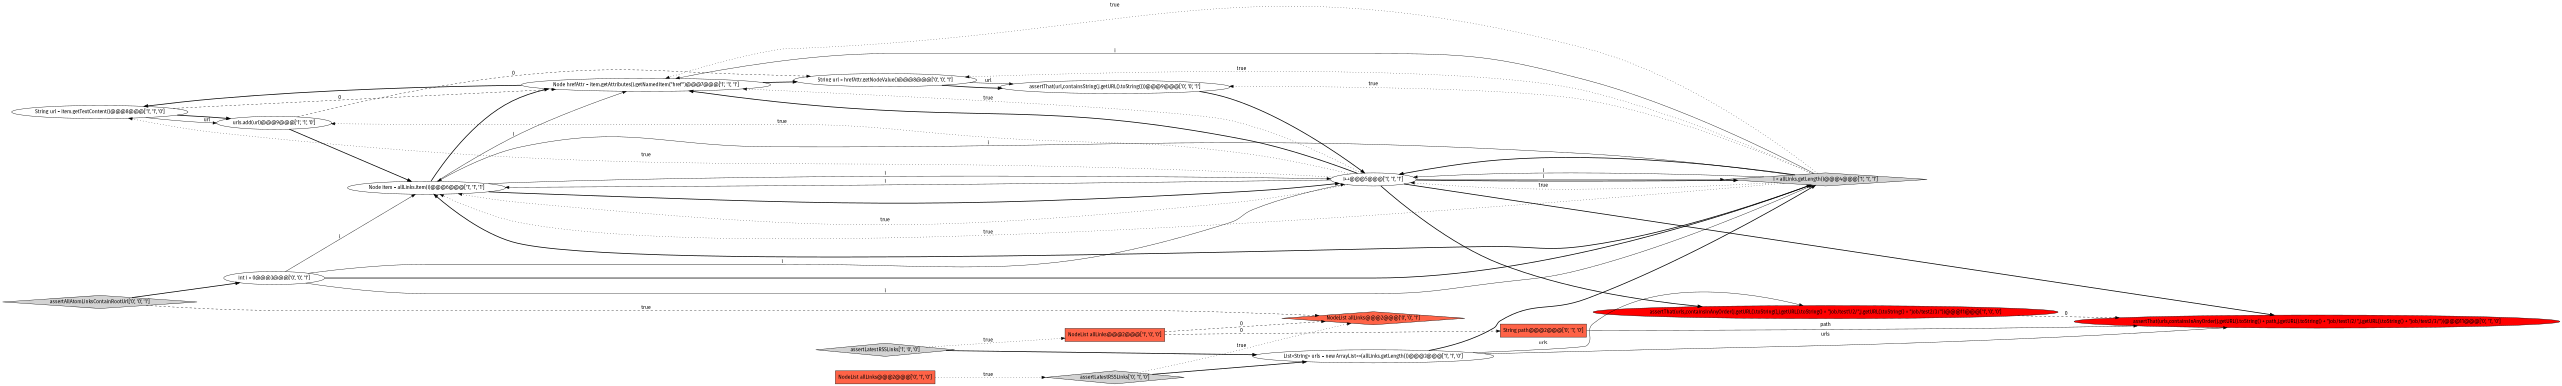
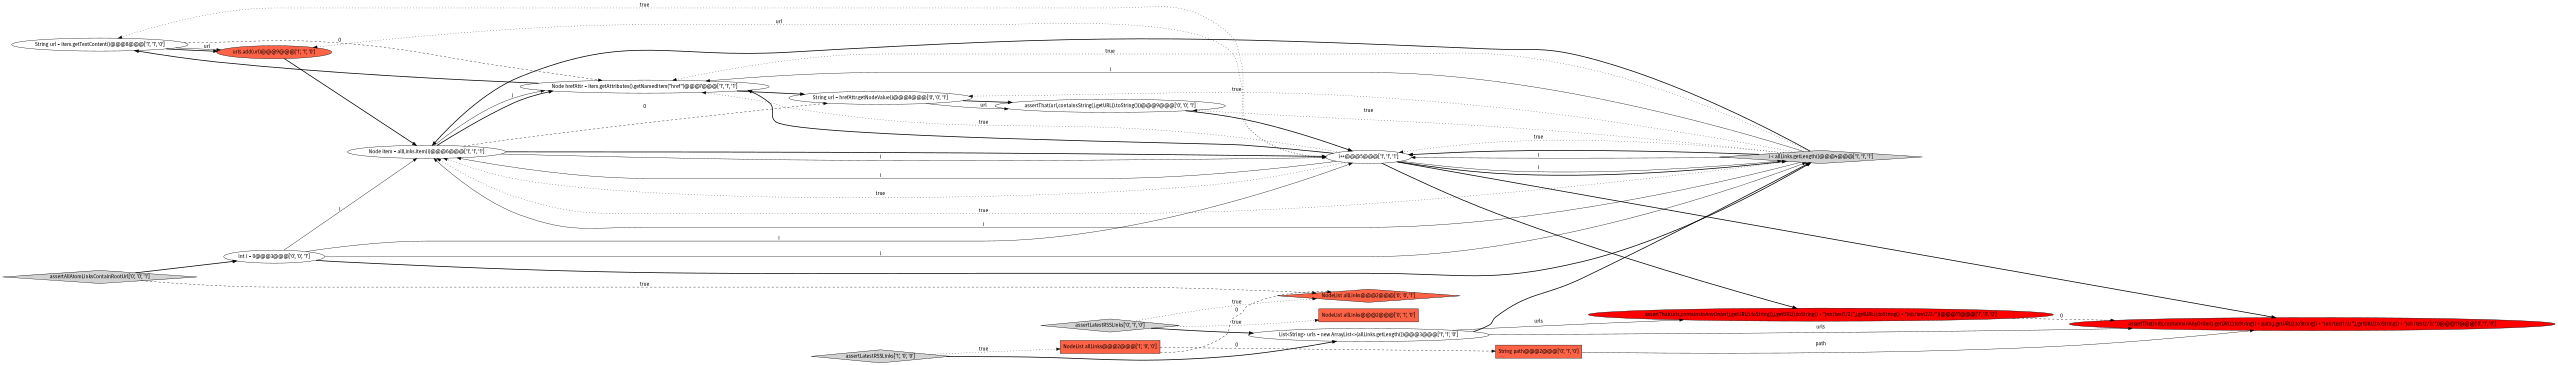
edge "urls.add(url)@@@9@@@['1', '1', '0']" -> "String url = hrefAttr.getNodeValue()@@@8@@@['0', '0', '1']": now "Node item = allLinks.item(i)@@@6@@@['1', '1', '1']" -> "String url = hrefAttr.getNodeValue()@@@8@@@['0', '0', '1']"
edge "i++@@@5@@@['1', '1', '1']" -> "urls.add(url)@@@9@@@['1', '1', '0']": label "true" -> "url"
node "urls.add(url)@@@9@@@['1', '1', '0']": fillcolor white -> tomato
edge "NodeList allLinks@@@2@@@['0', '1', '0']" -> "assertLatestRSSLinks['0', '1', '0']": reversed
